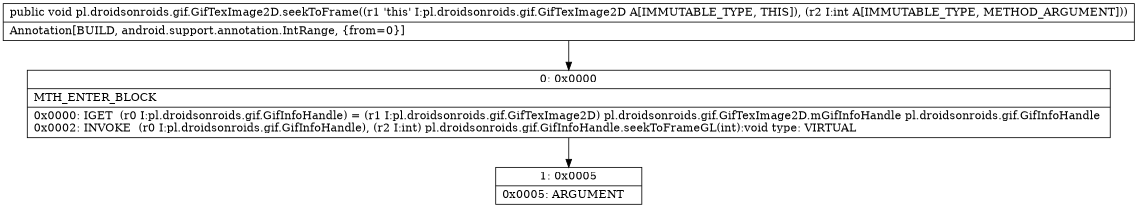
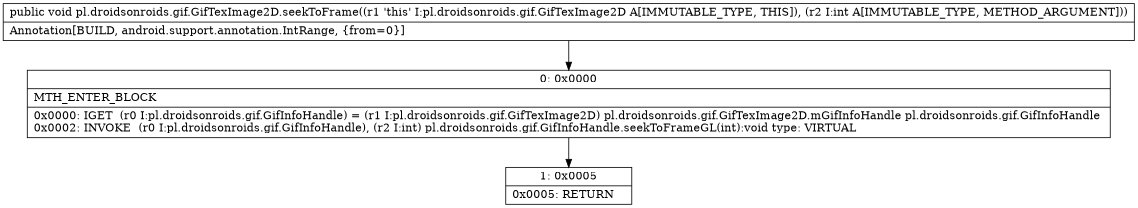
node "1: 0x0005": text "0x0005: ARGUMENT" -> "0x0005: RETURN"
